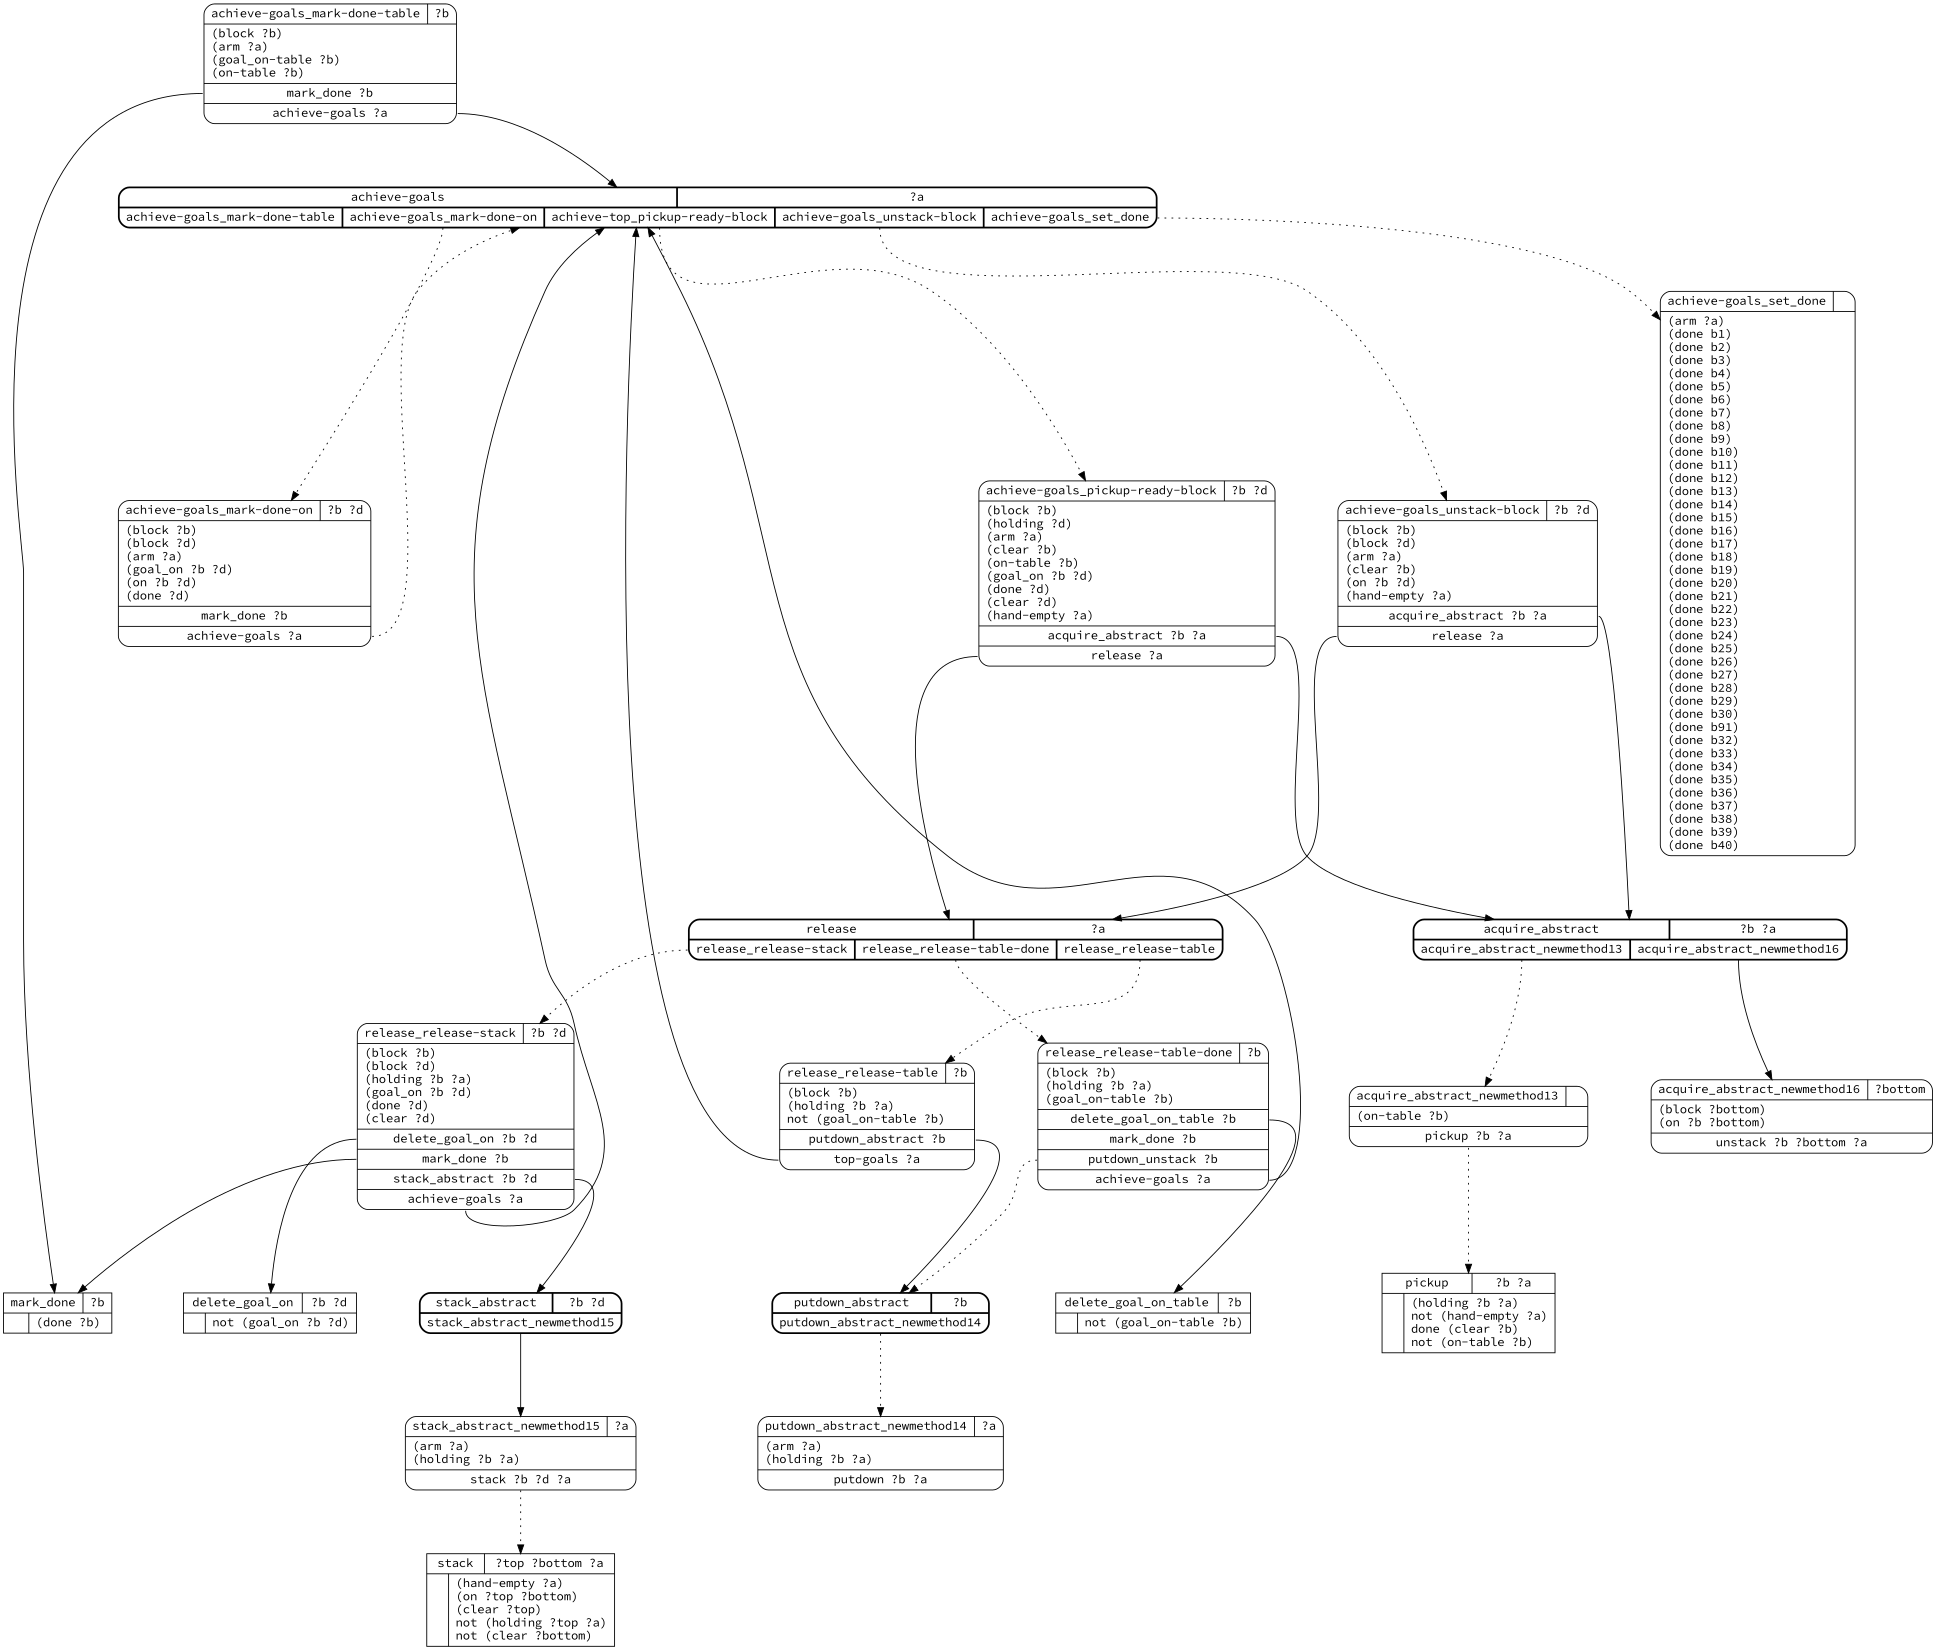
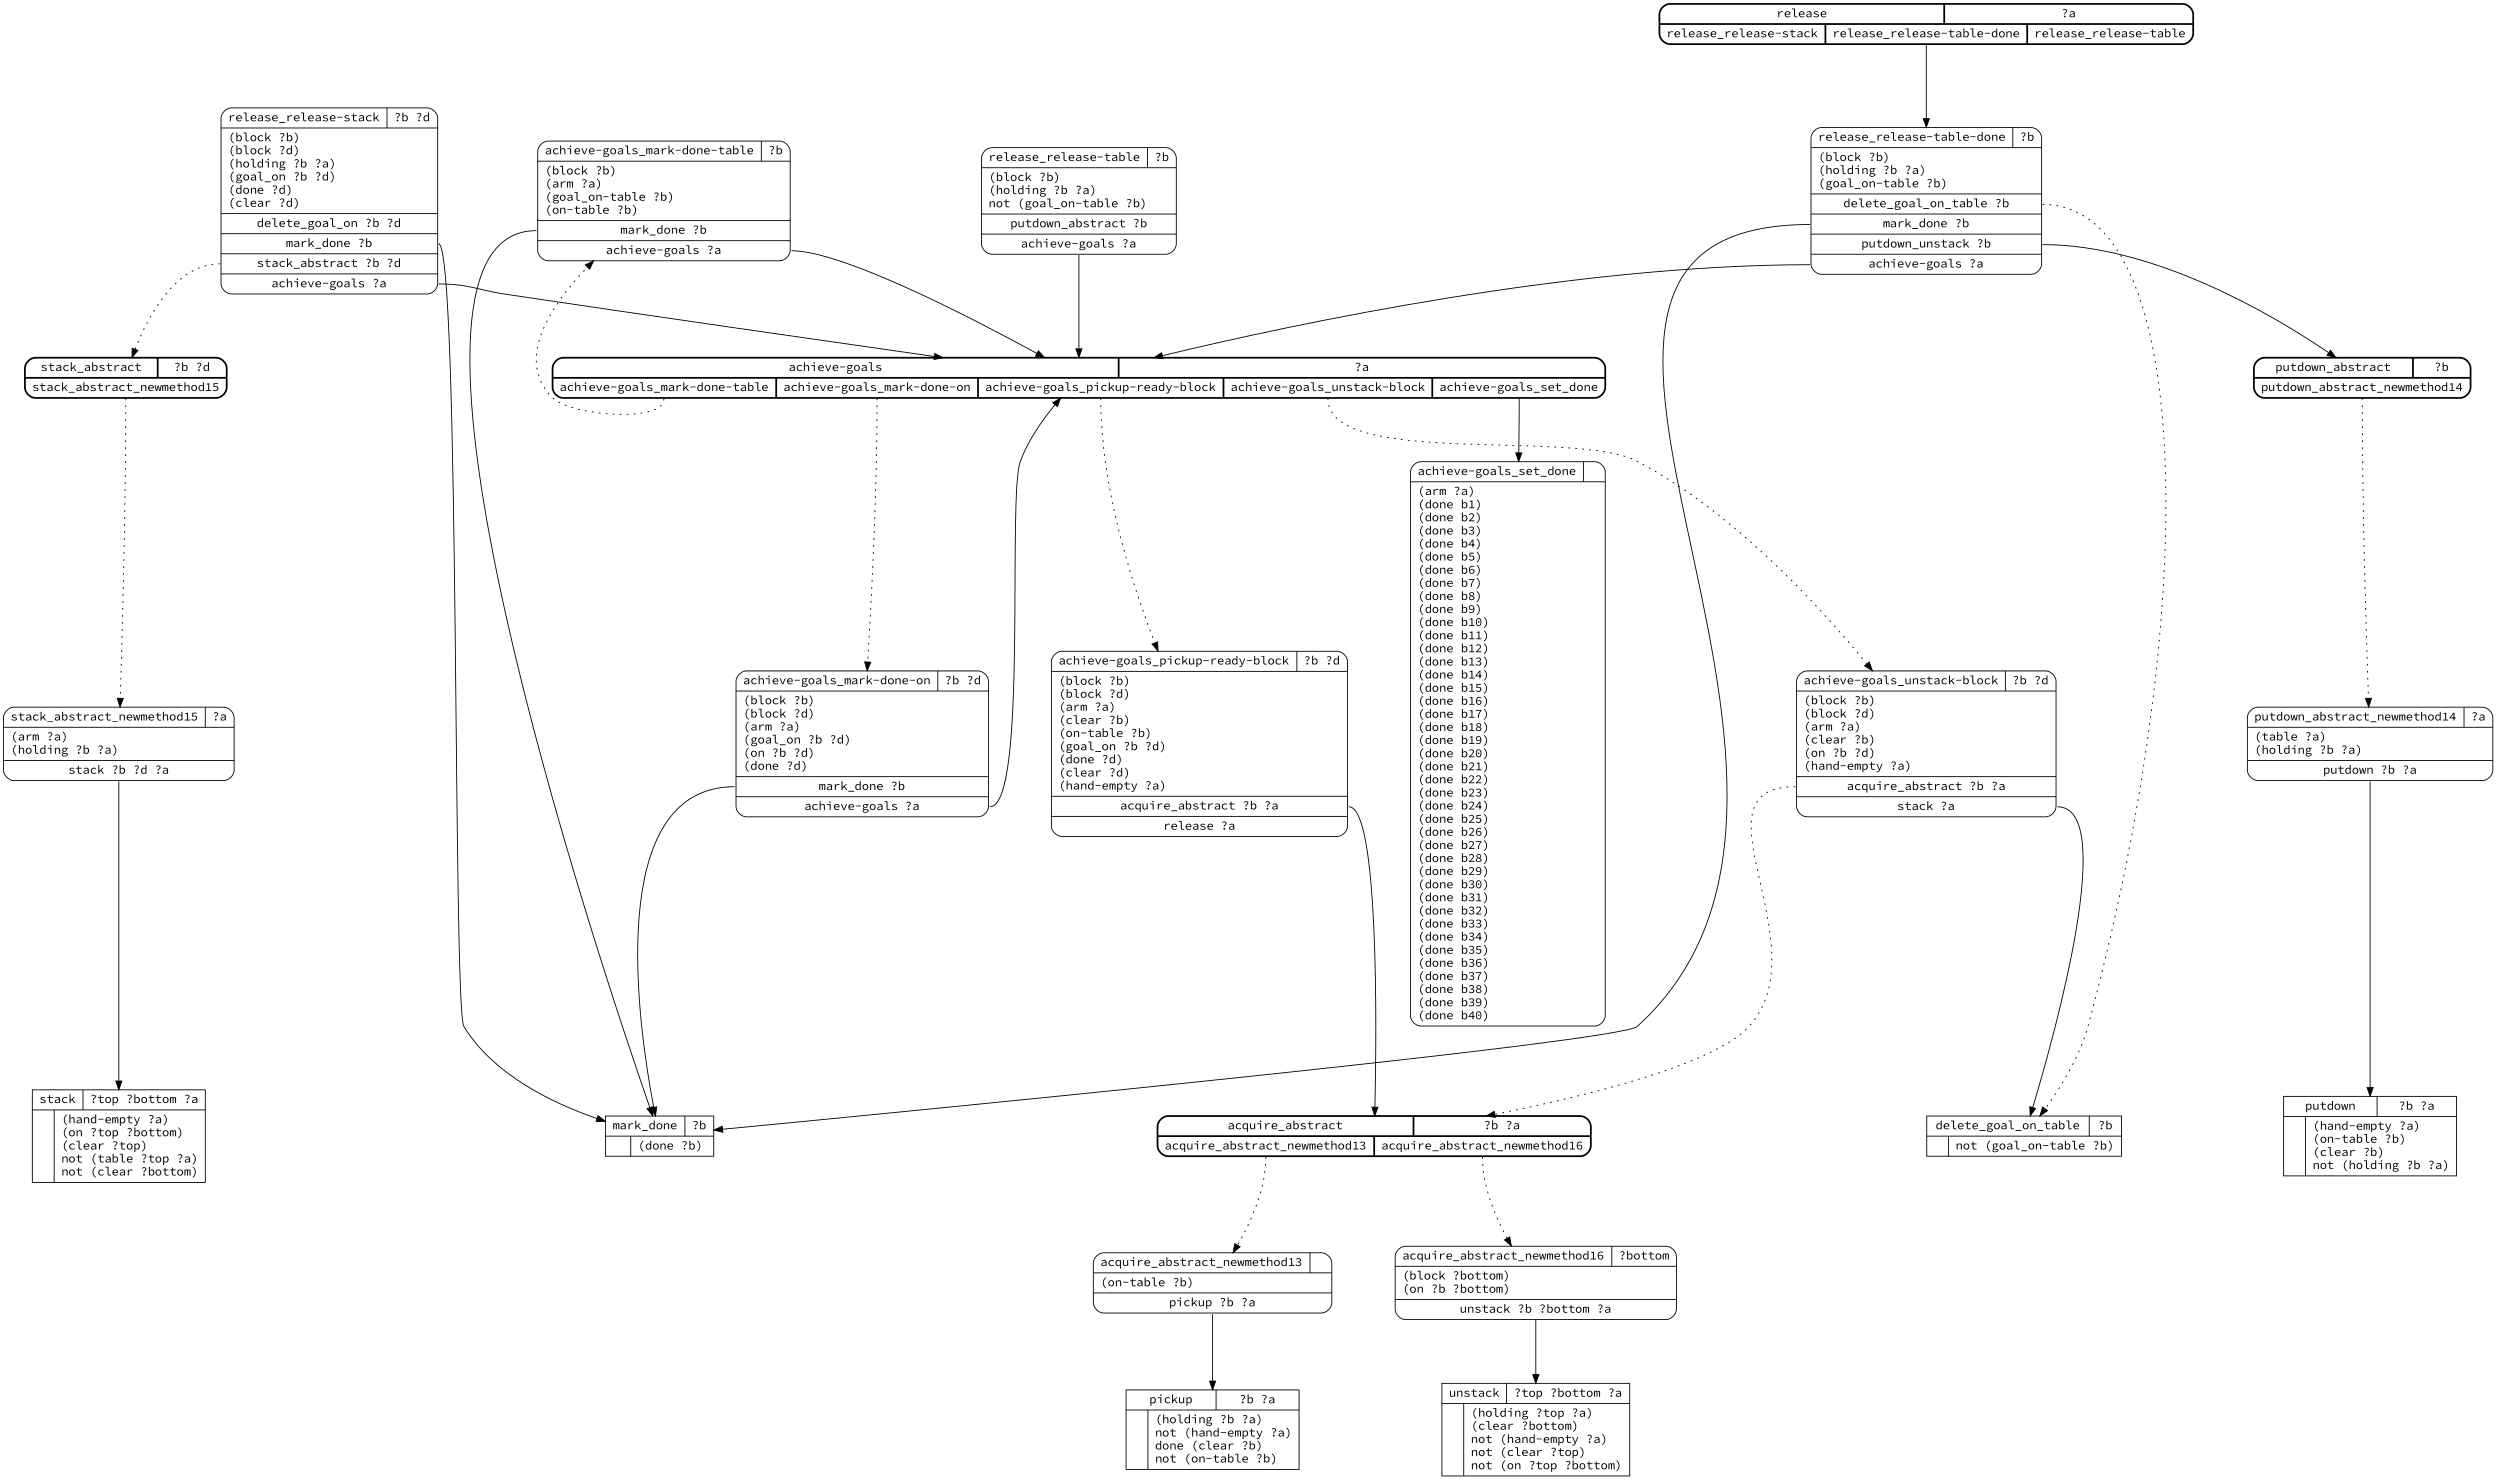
node "achieve-goals": text "achieve-top_pickup-ready-block" -> "achieve-goals_pickup-ready-block"
edge "achieve-goals" -> "achieve-goals_set_done": style dotted -> solid
edge "achieve-goals" -> "achieve-goals_mark-done-table": added
edge "achieve-goals_mark-done-on" -> "achieve-goals": style dotted -> solid
node "achieve-goals_pickup-ready-block": text "(holding ?d)" -> "(block ?d)"
node "achieve-goals_unstack-block": text "release ?a" -> "stack ?a"
node "achieve-goals_set_done": text "(done b91)" -> "(done b31)"
edge "achieve-goals_unstack-block" -> "acquire_abstract": style solid -> dotted
edge "achieve-goals_pickup-ready-block" -> "release": removed
edge "achieve-goals_unstack-block" -> "release": now "achieve-goals_unstack-block" -> "delete_goal_on_table"
edge "achieve-goals_mark-done-on" -> "mark_done": added
edge "release" -> "release_release-stack": removed
edge "release" -> "release_release-table-done": style dotted -> solid
edge "release" -> "release_release-table": removed
edge "acquire_abstract" -> "acquire_abstract_newmethod16": style solid -> dotted
edge "release_release-table-done" -> "mark_done": added
node "putdown": added
node "release_release-table": text "top-goals ?a" -> "achieve-goals ?a"
edge "release_release-table-done" -> "delete_goal_on_table": style solid -> dotted
edge "acquire_abstract_newmethod13" -> "pickup": style dotted -> solid
edge "release_release-table" -> "putdown_abstract": removed
edge "release_release-table-done" -> "putdown_abstract": style dotted -> solid
edge "release_release-stack" -> "stack_abstract": style solid -> dotted
node "delete_goal_on": removed
edge "stack_abstract" -> "stack_abstract_newmethod15": style solid -> dotted
node "unstack": added
node "putdown_abstract_newmethod14": text "(arm ?a)" -> "(table ?a)"
edge "stack_abstract_newmethod15" -> "stack": style dotted -> solid
node "stack": text "not (holding ?top ?a)" -> "not (table ?top ?a)"
